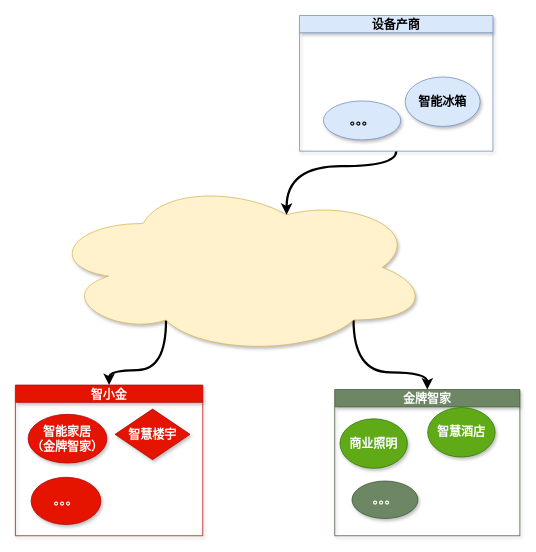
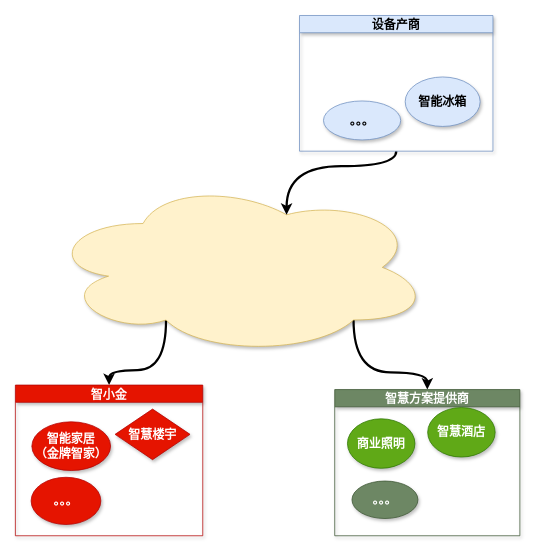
node "金牌智家": label "金牌智家" -> "智慧方案提供商"
node "智能家居（金牌智家）": moved (68, 439) -> (71, 446)
node "商业照明": moved (374, 444) -> (381, 444)
